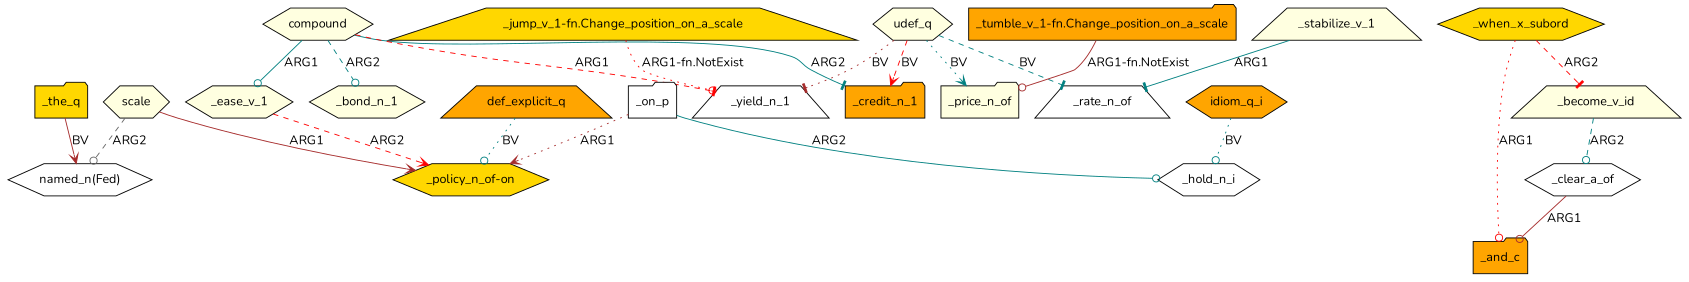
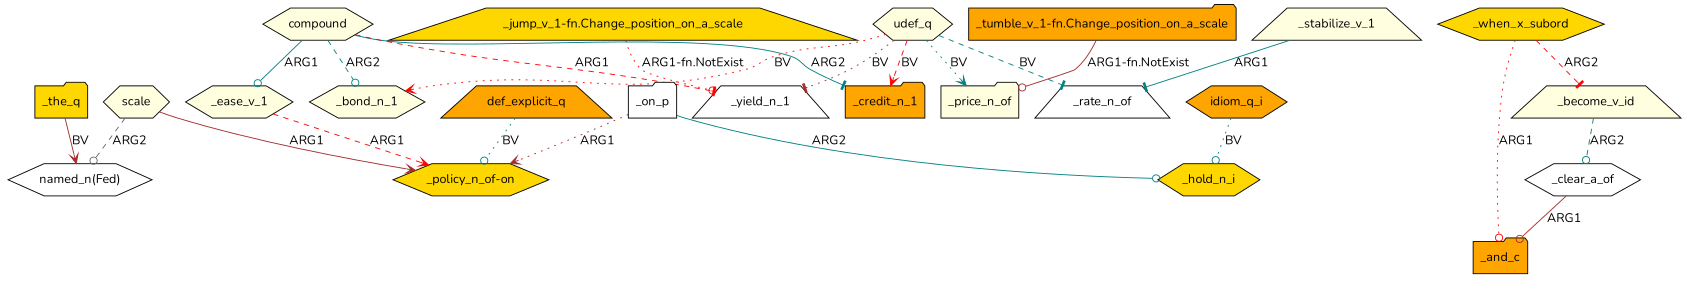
edge "udef_q" -> "_bond_n_1": added, label "BV"
edge "_ease_v_1" -> "_policy_n_of-on": label "ARG2" -> "ARG1"
node "_hold_n_i": fillcolor white -> gold
